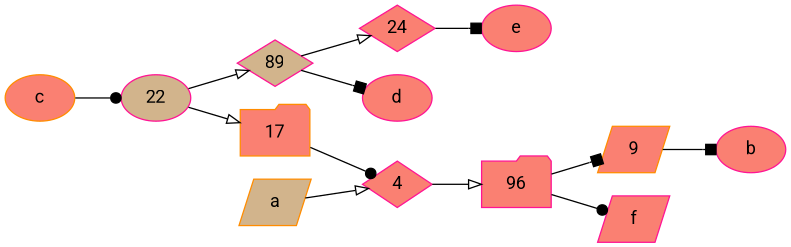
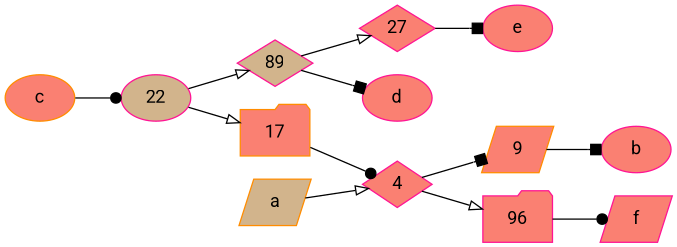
node "24": label "24" -> "27"
edge "96" -> "9": now "4" -> "9"
